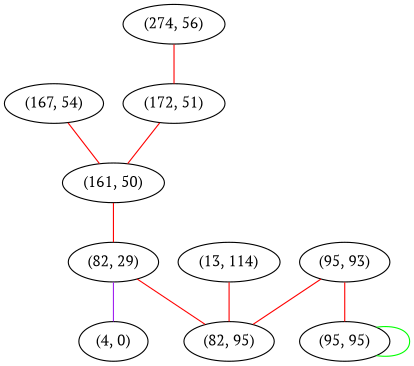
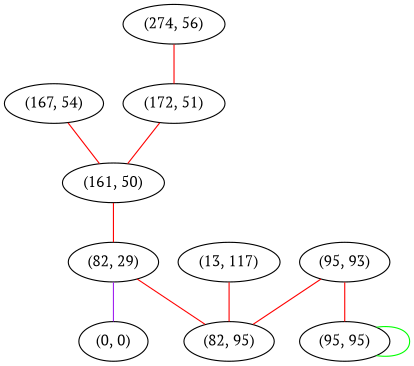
node "(13, 114)": label "(13, 114)" -> "(13, 117)"
node "(4, 0)": label "(4, 0)" -> "(0, 0)"
